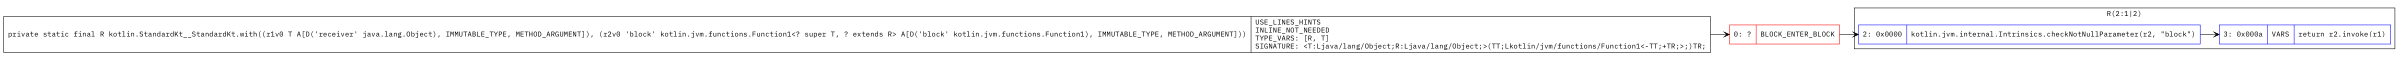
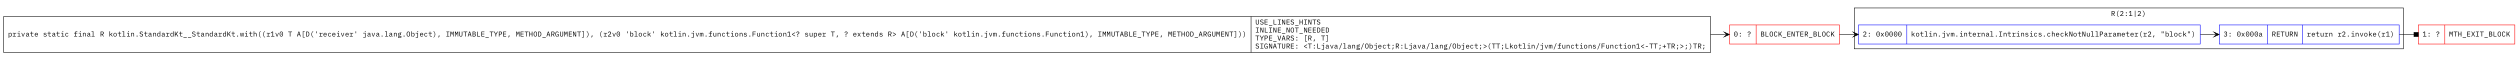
node "3: 0x000a": text "VARS" -> "RETURN"
node "1: ?": added
